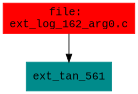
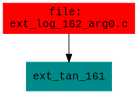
node "ext_tan_561": label "ext_tan_561" -> "ext_tan_161"
